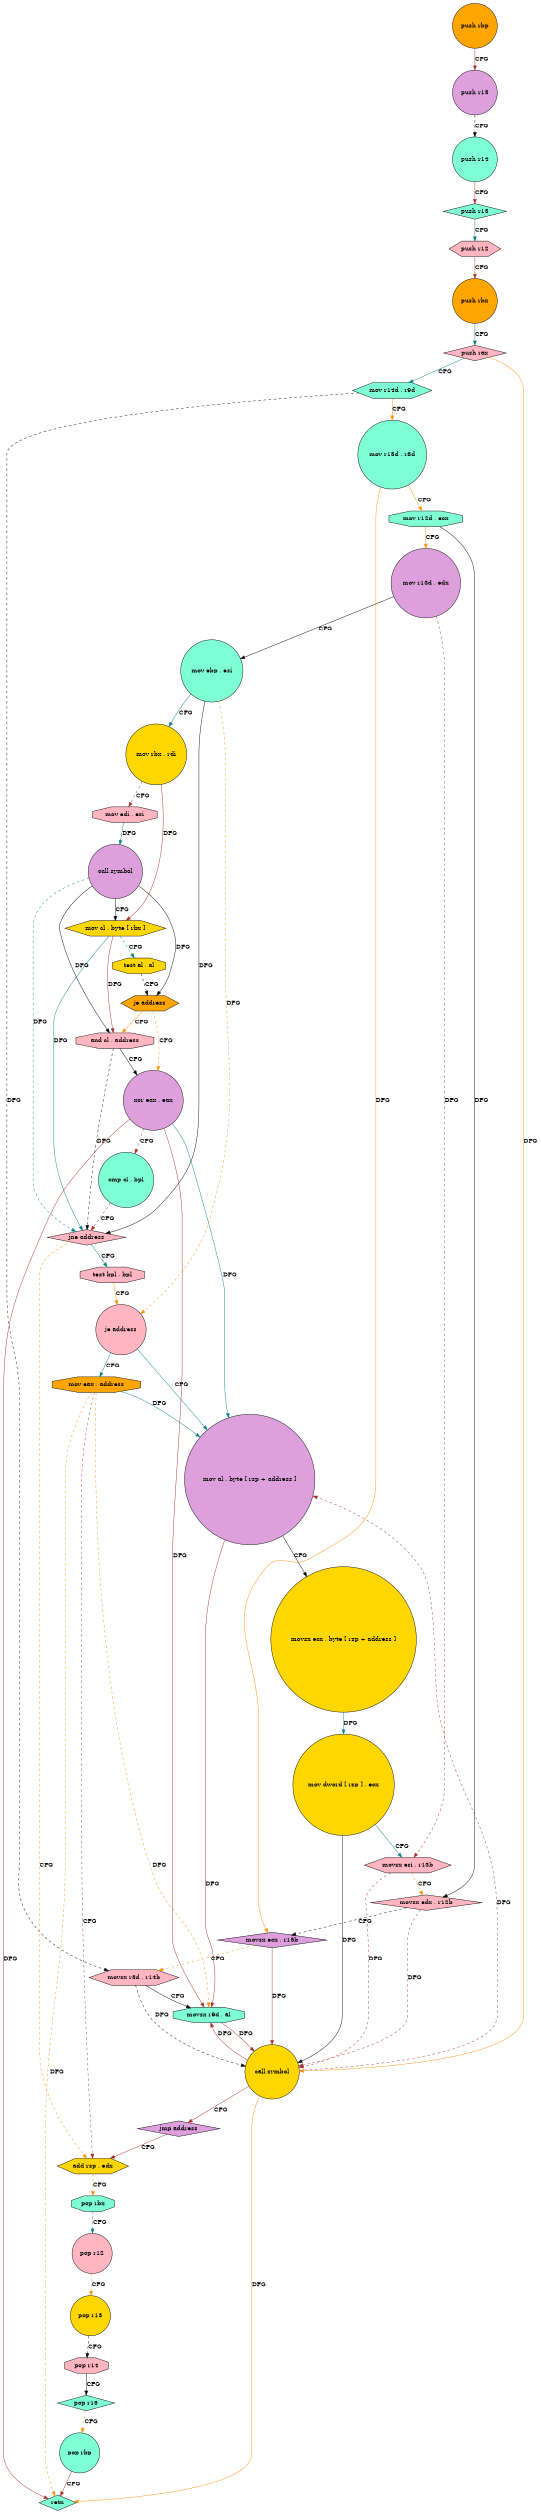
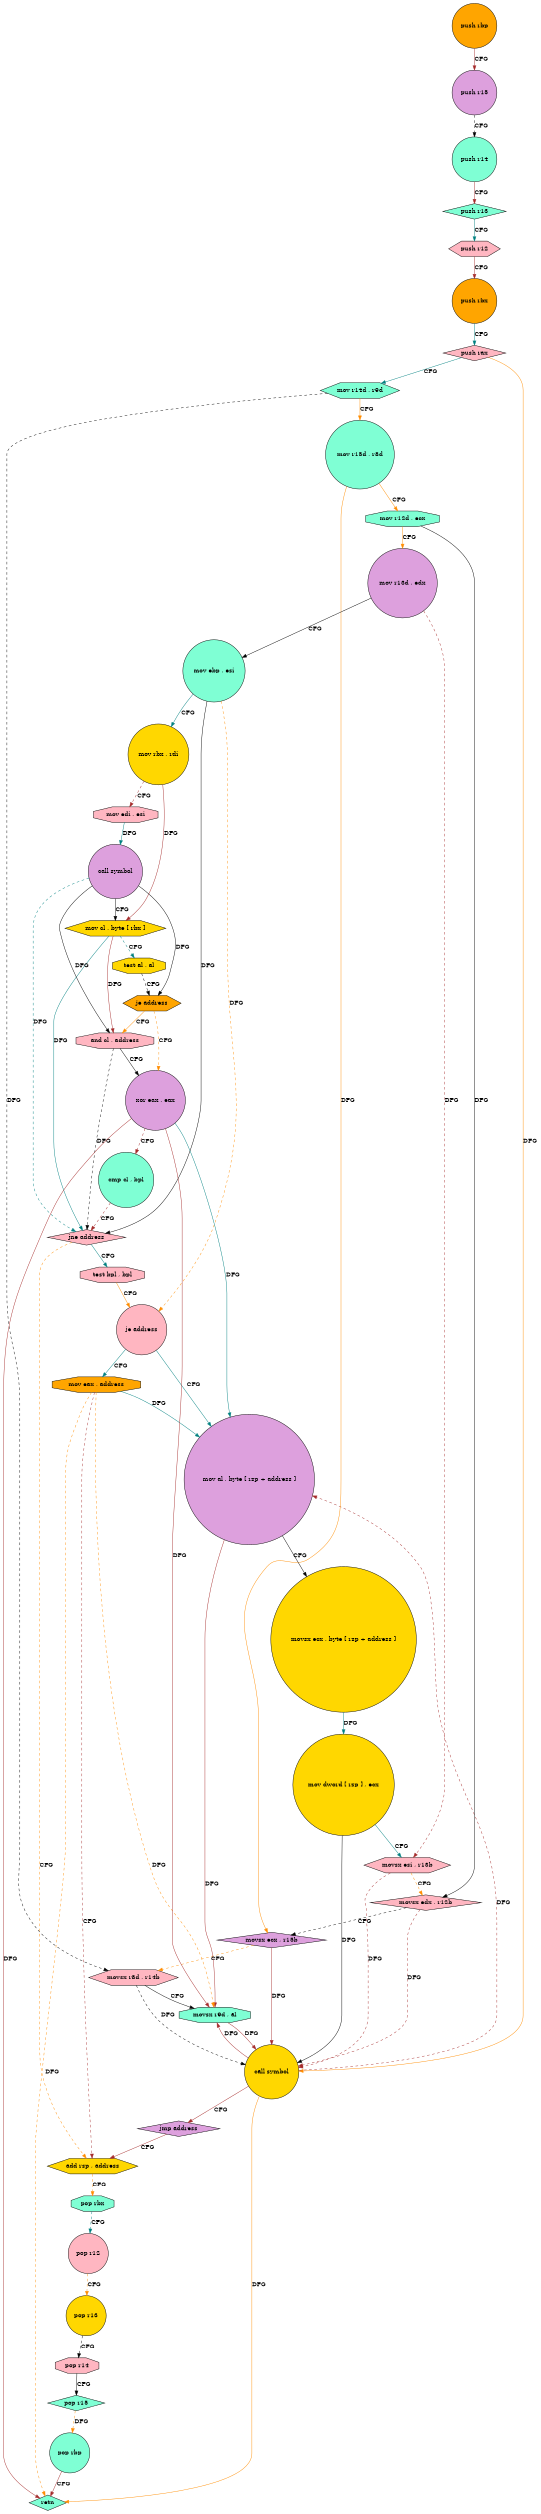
node "add rsp , edx": label "add rsp , edx" -> "add rsp , address"
edge "pop r15" -> "pop rbp": label "CFG" -> "DFG"
